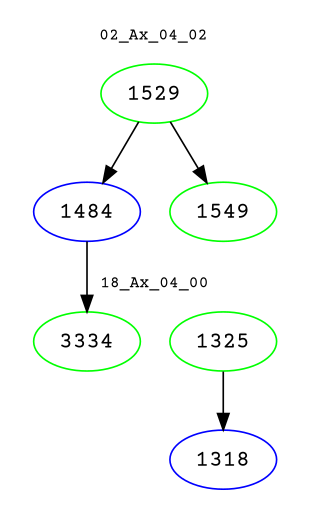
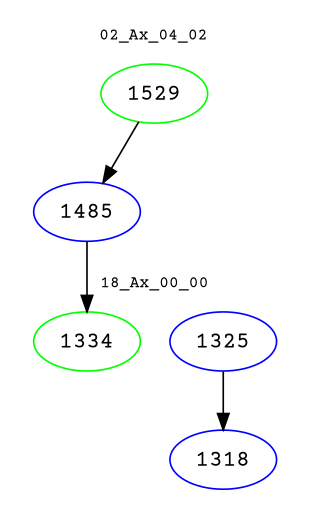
node "1484": label "1484" -> "1485"
node "1549": removed
cluster "18_Ax_04_00": label "18_Ax_04_00" -> "18_Ax_00_00"
node "3334": label "3334" -> "1334"
node "1325": color green -> blue
